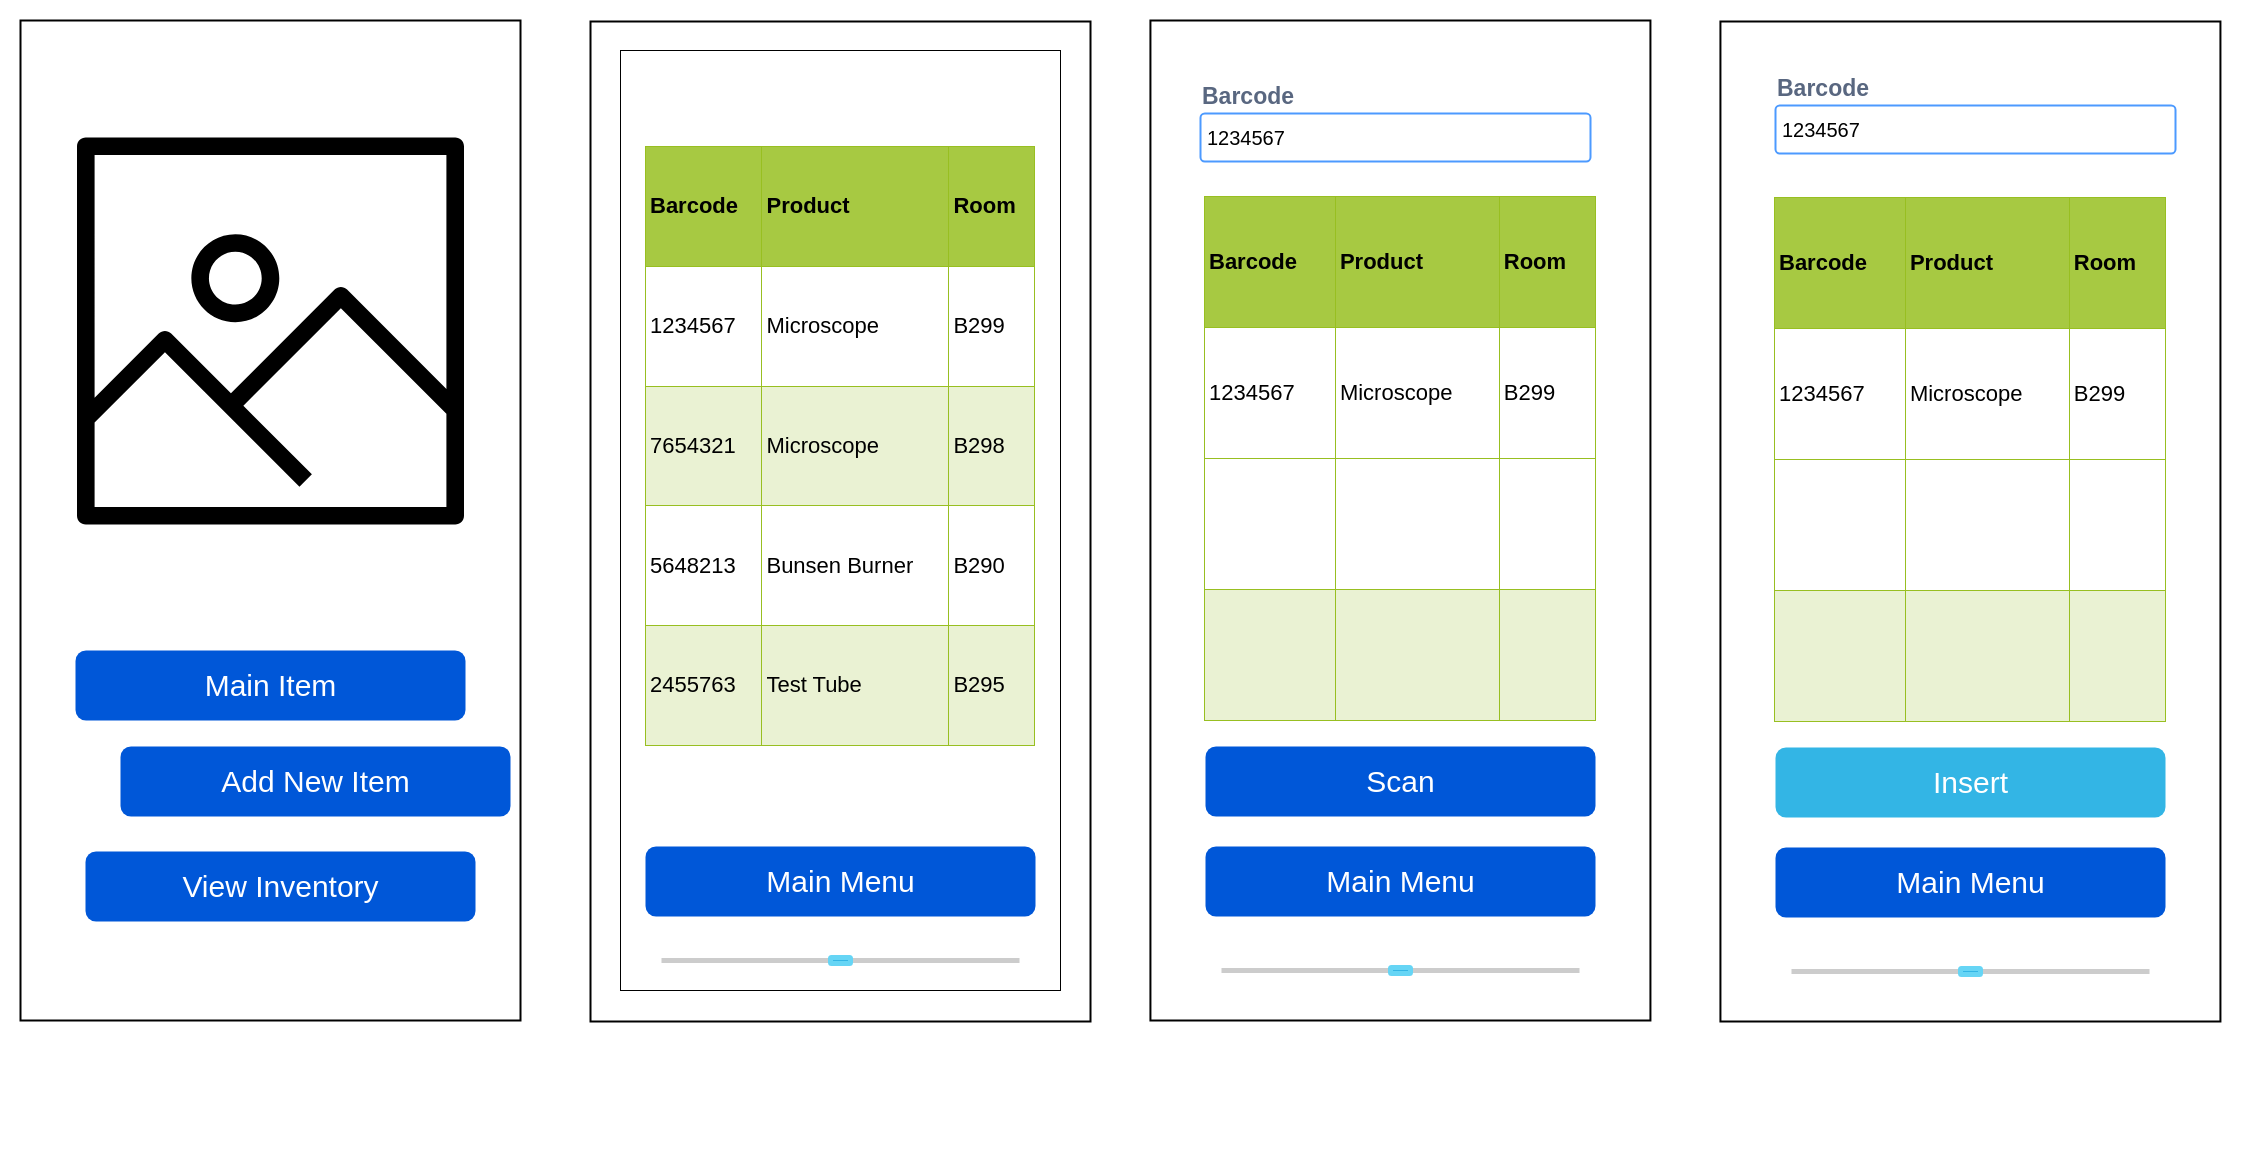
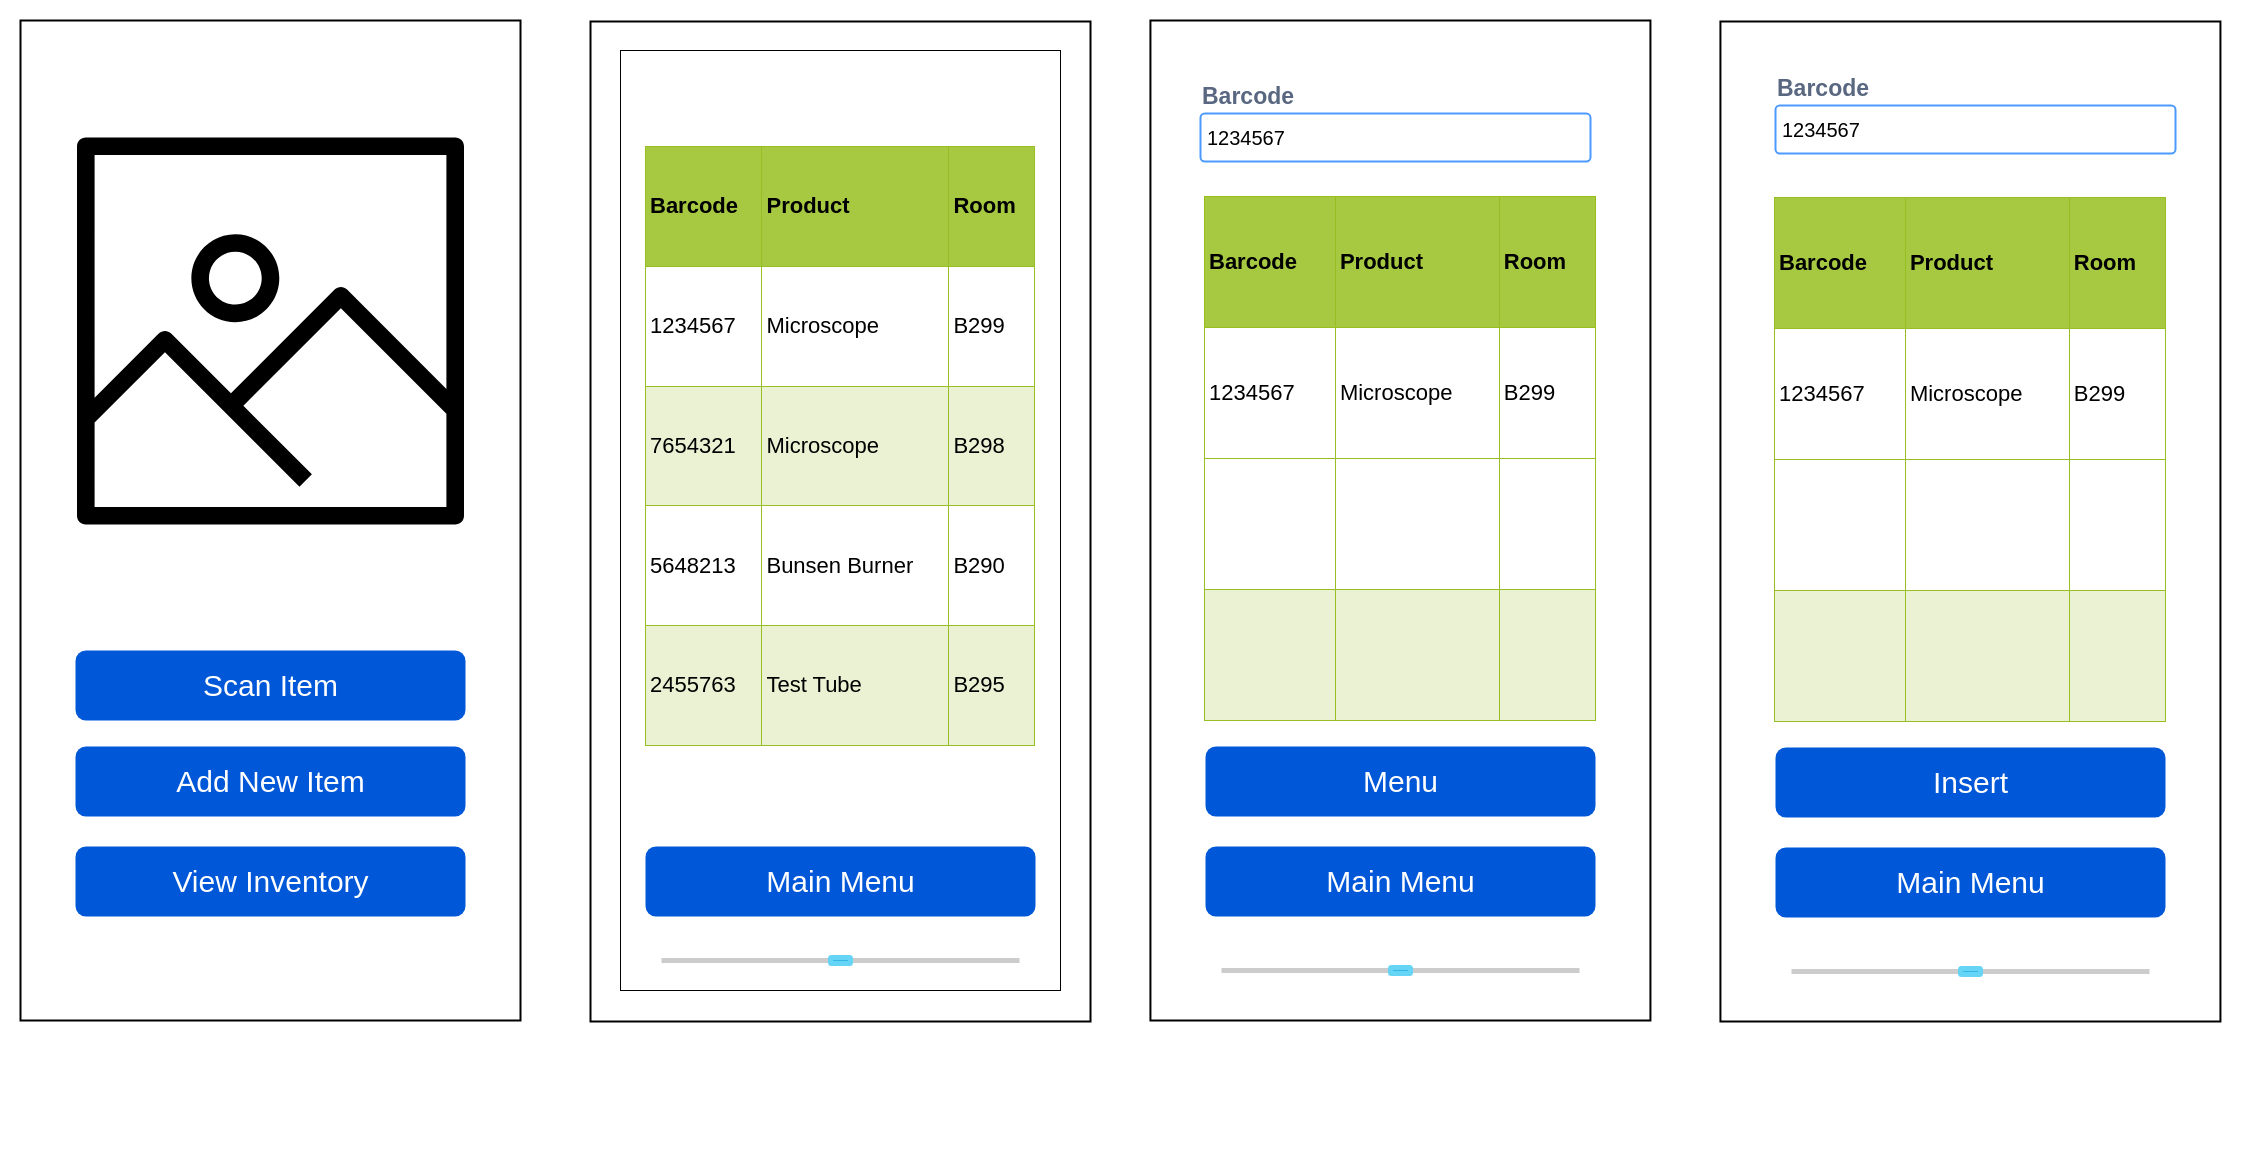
node "Main Item": label "Main Item" -> "Scan Item"
node "Add New Item": moved (316, 782) -> (271, 782)
node "Scan": label "Scan" -> "Menu"
node "Insert": fillcolor #33b5e5 -> #0057d8
node "View Inventory": moved (281, 887) -> (271, 882)
